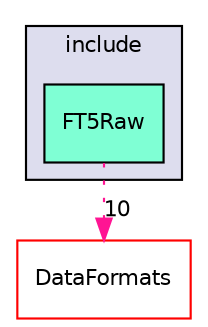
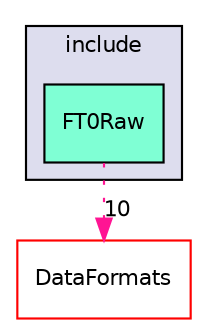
node "FT5Raw": label "FT5Raw" -> "FT0Raw"
